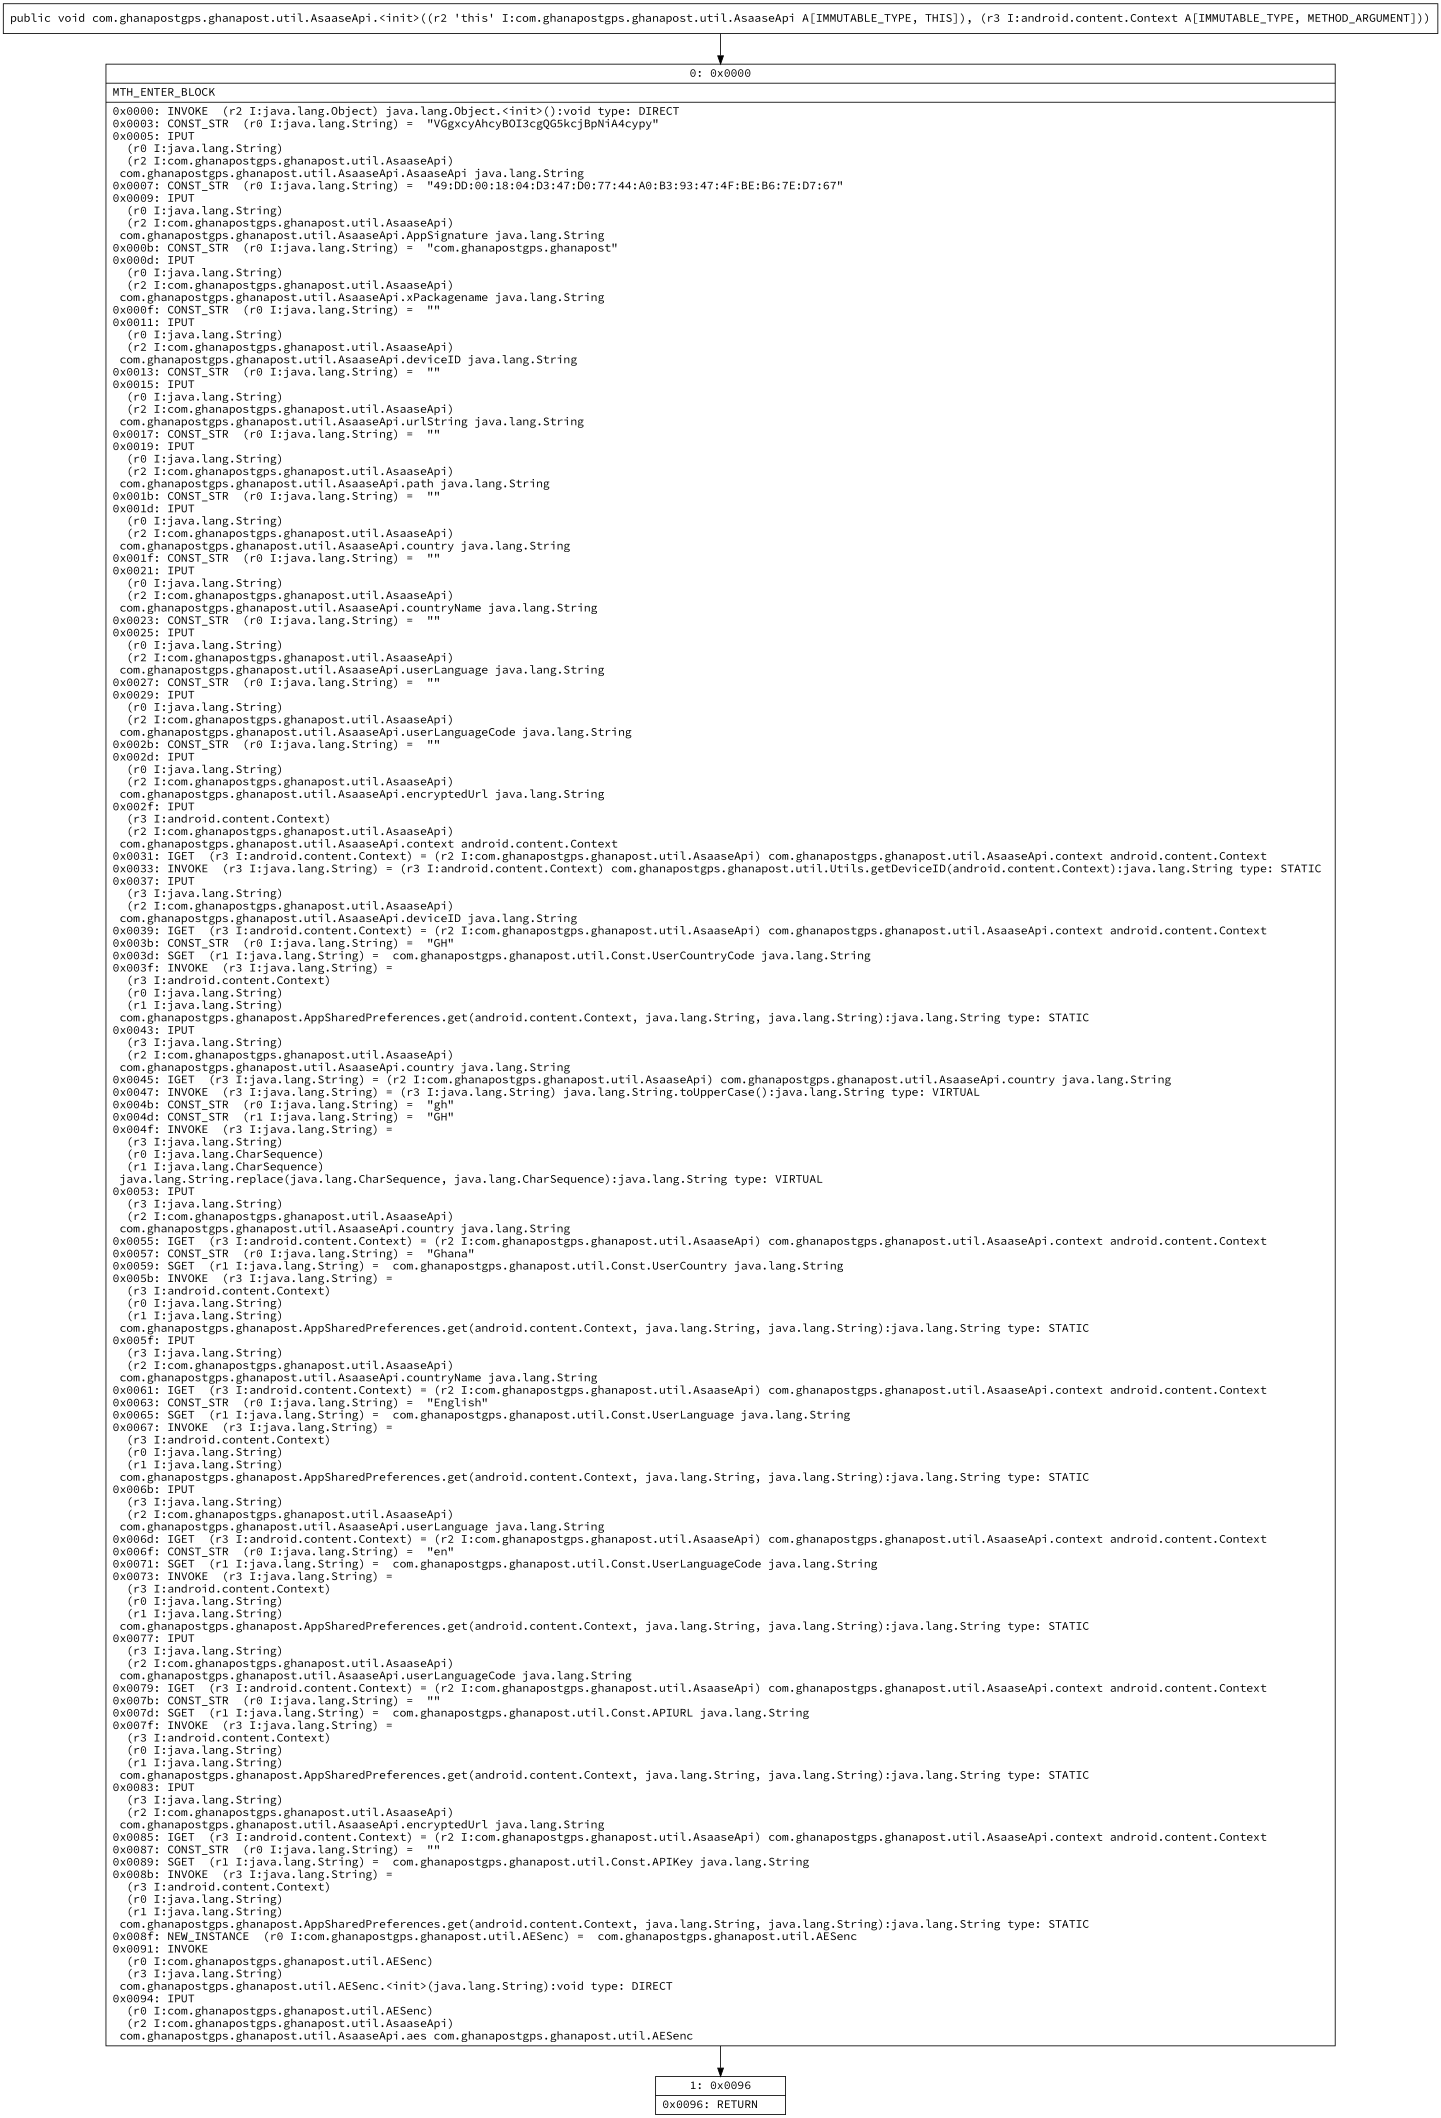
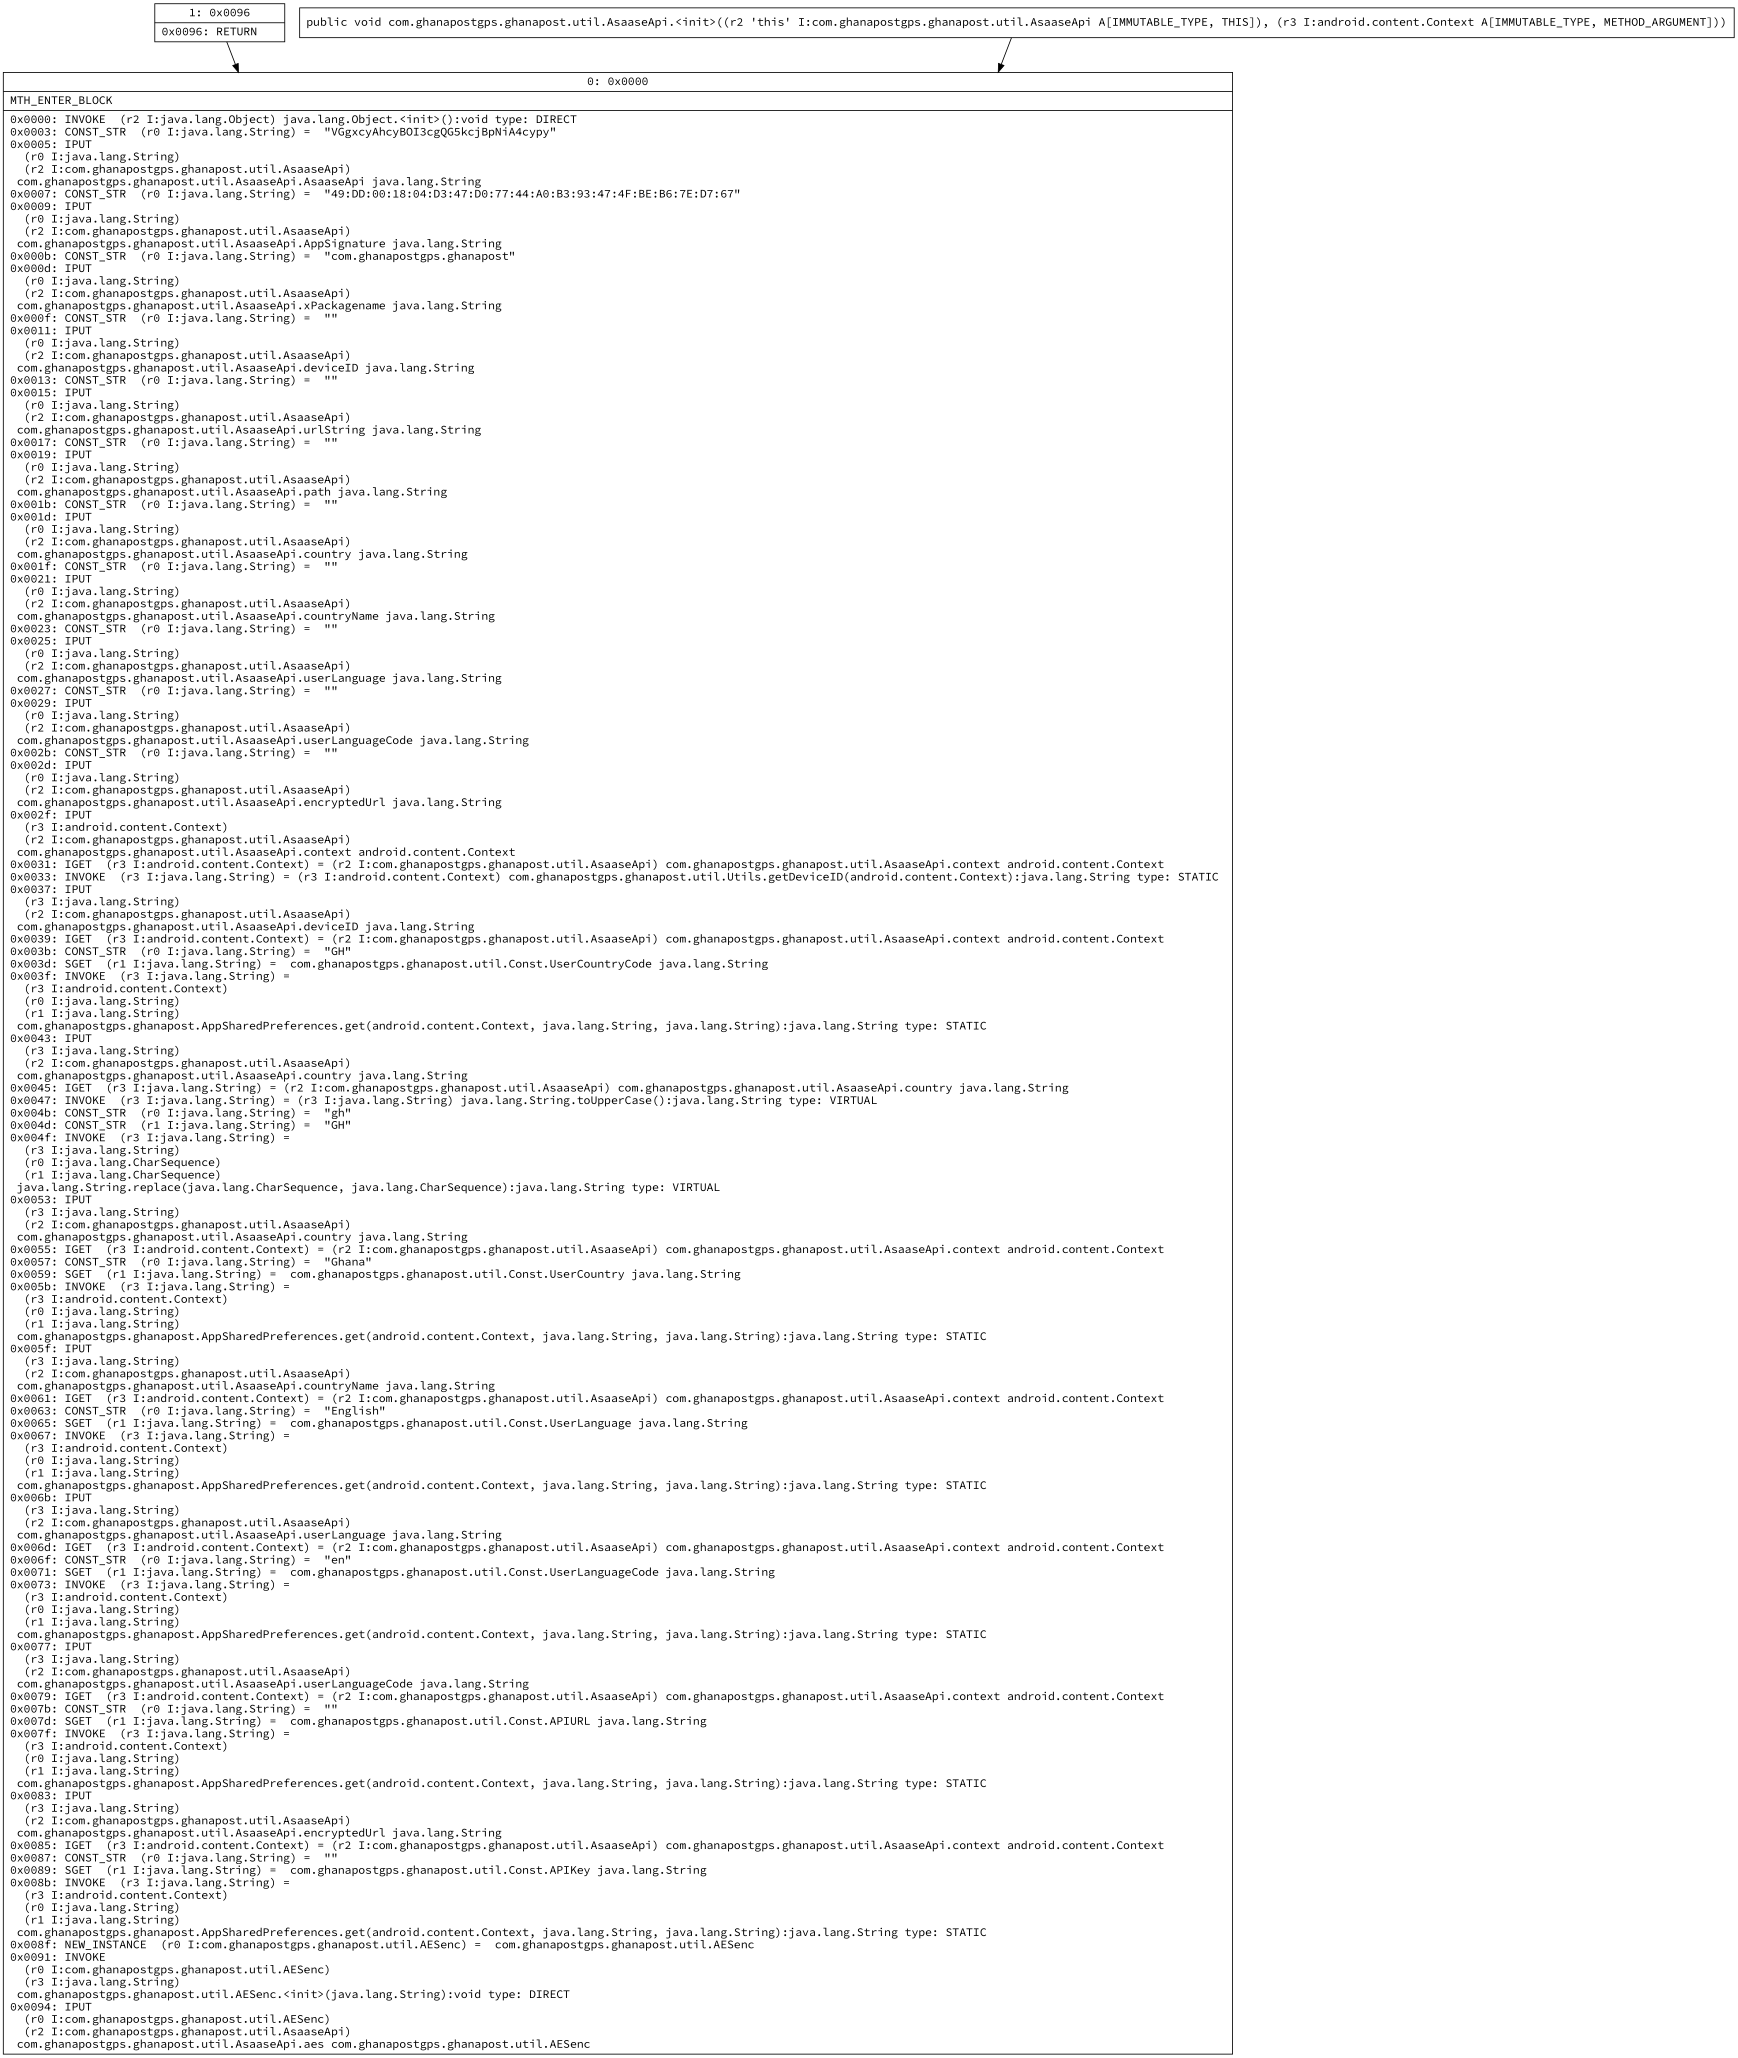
edge "0: 0x0000" -> "1: 0x0096": reversed
